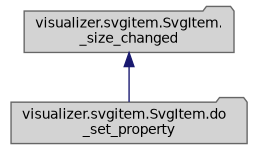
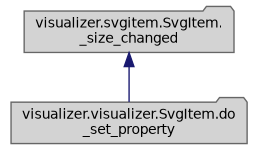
node "visualizer.svgitem.SvgItem.do _set_property": label "visualizer.svgitem.SvgItem.do _set_property" -> "visualizer.visualizer.SvgItem.do _set_property"
